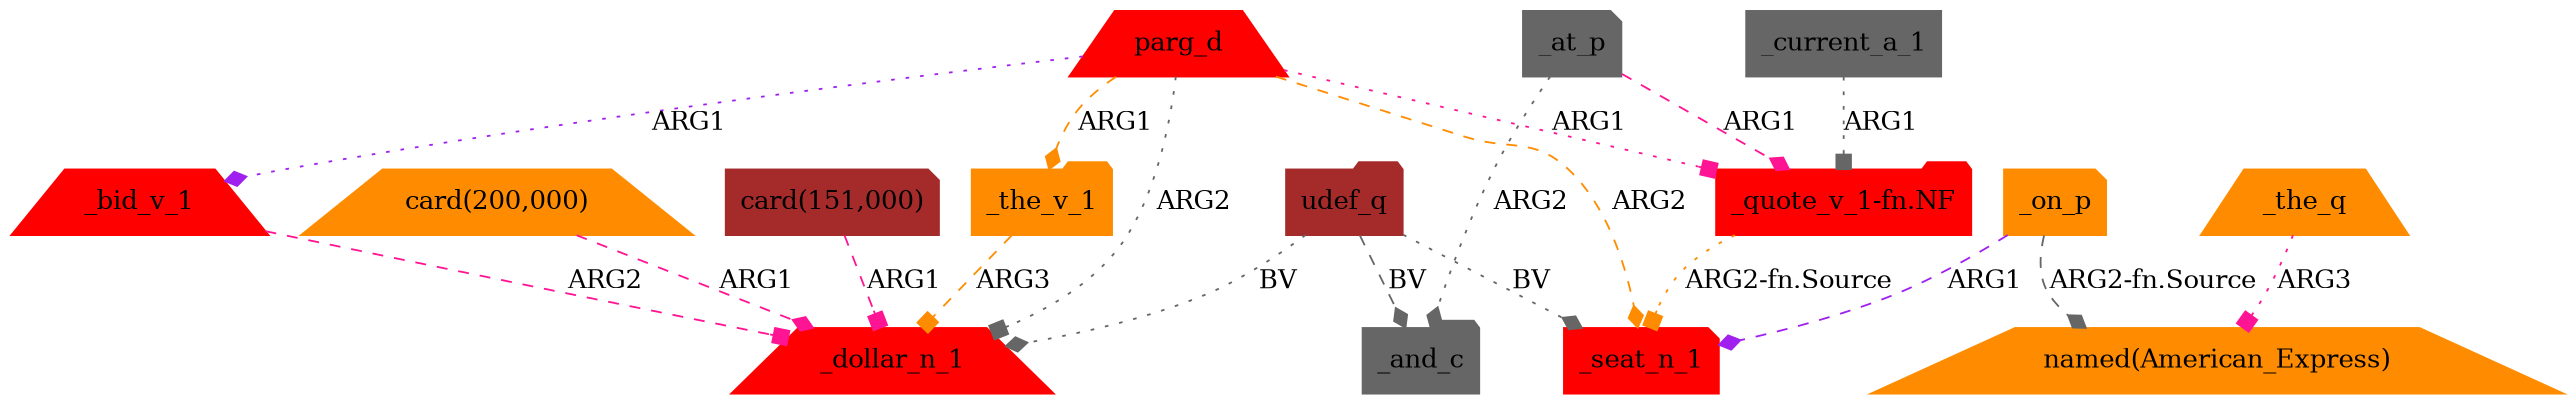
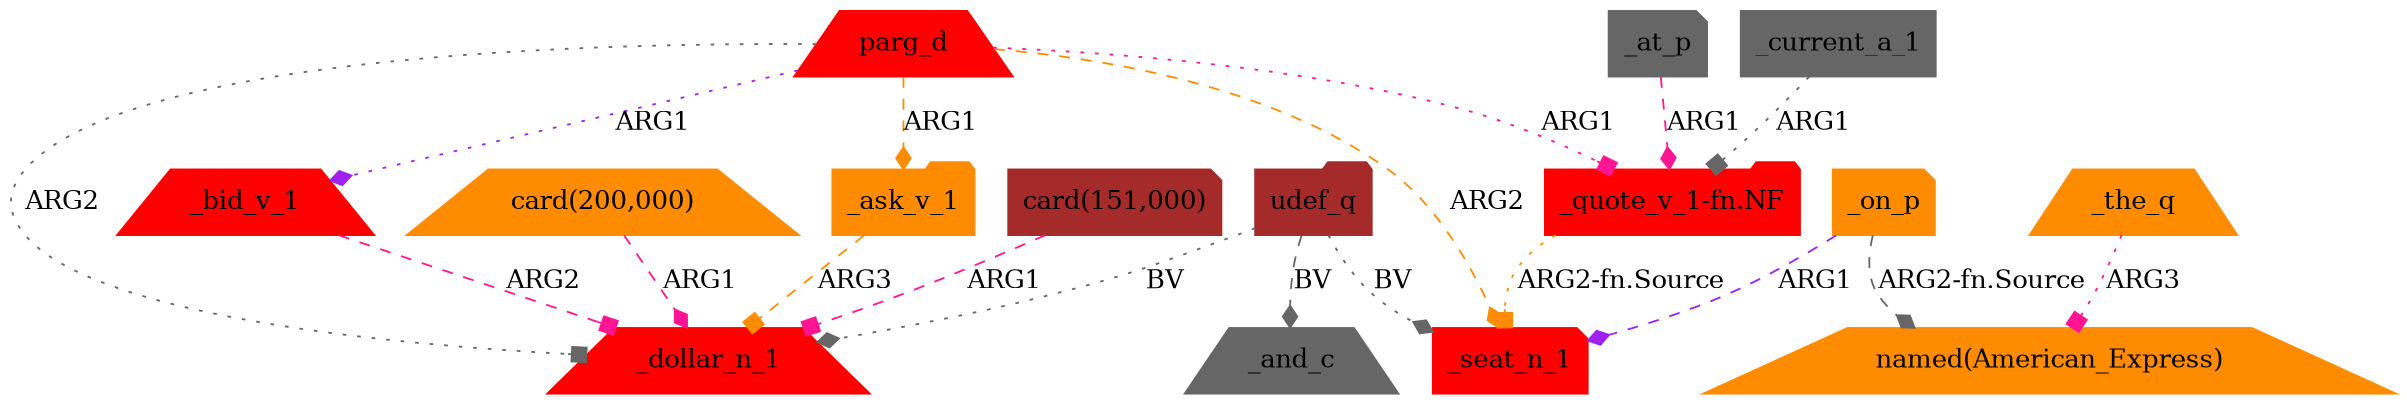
edge "_at_p" -> "_and_c": removed, label "ARG2"
node "_the_v_1": label "_the_v_1" -> "_ask_v_1"
node "_and_c": shape folder -> trapezium
